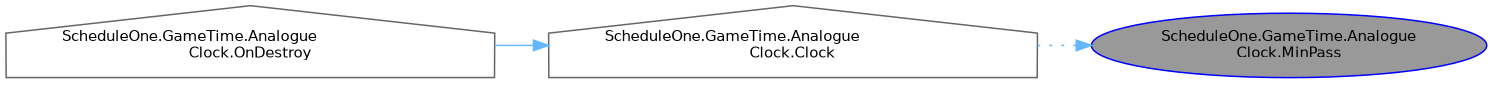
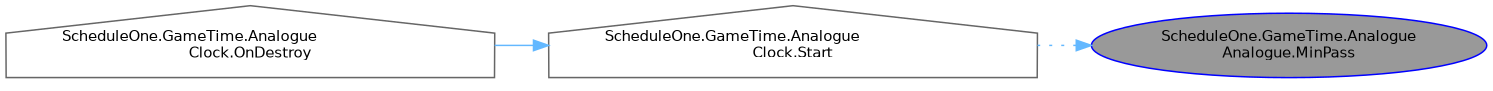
node "ScheduleOne.GameTime.Analogue Clock.Clock": label "ScheduleOne.GameTime.Analogue Clock.Clock" -> "ScheduleOne.GameTime.Analogue Clock.Start"
node "ScheduleOne.GameTime.Analogue Clock.MinPass": label "ScheduleOne.GameTime.Analogue Clock.MinPass" -> "ScheduleOne.GameTime.Analogue Analogue.MinPass"
